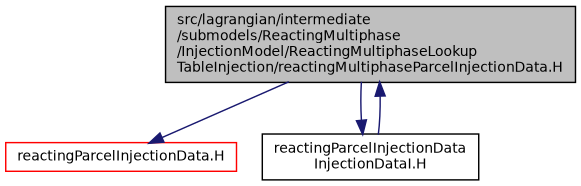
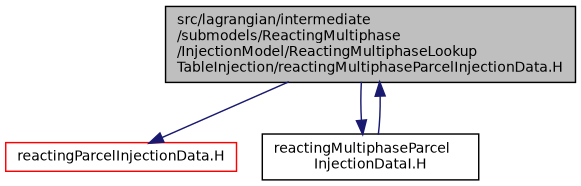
node "reactingParcelInjectionData InjectionDataI.H": label "reactingParcelInjectionData InjectionDataI.H" -> "reactingMultiphaseParcel InjectionDataI.H"
